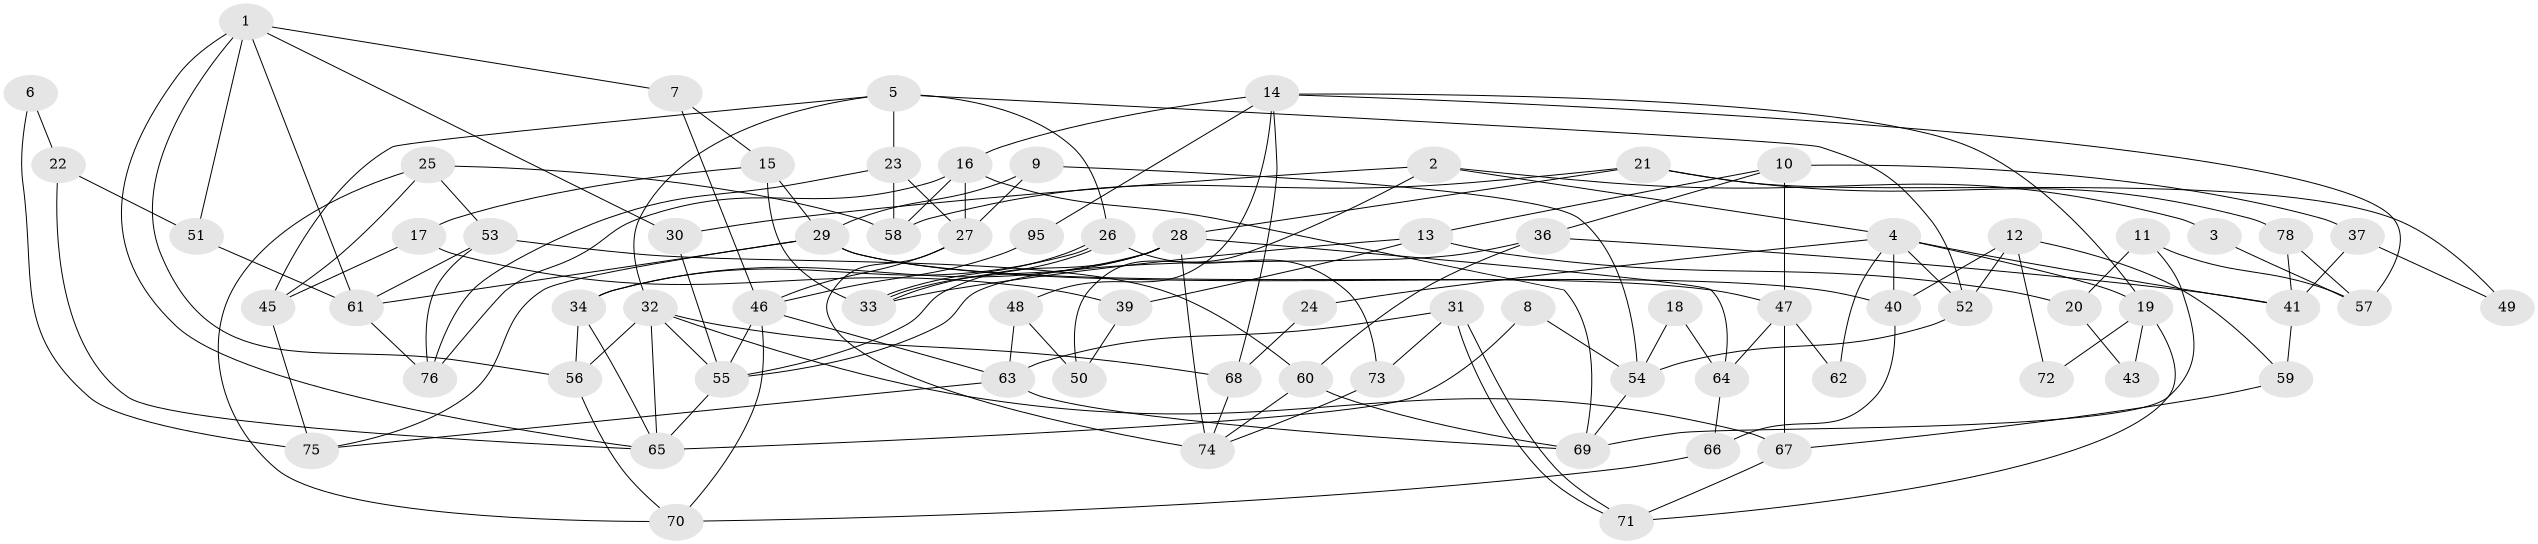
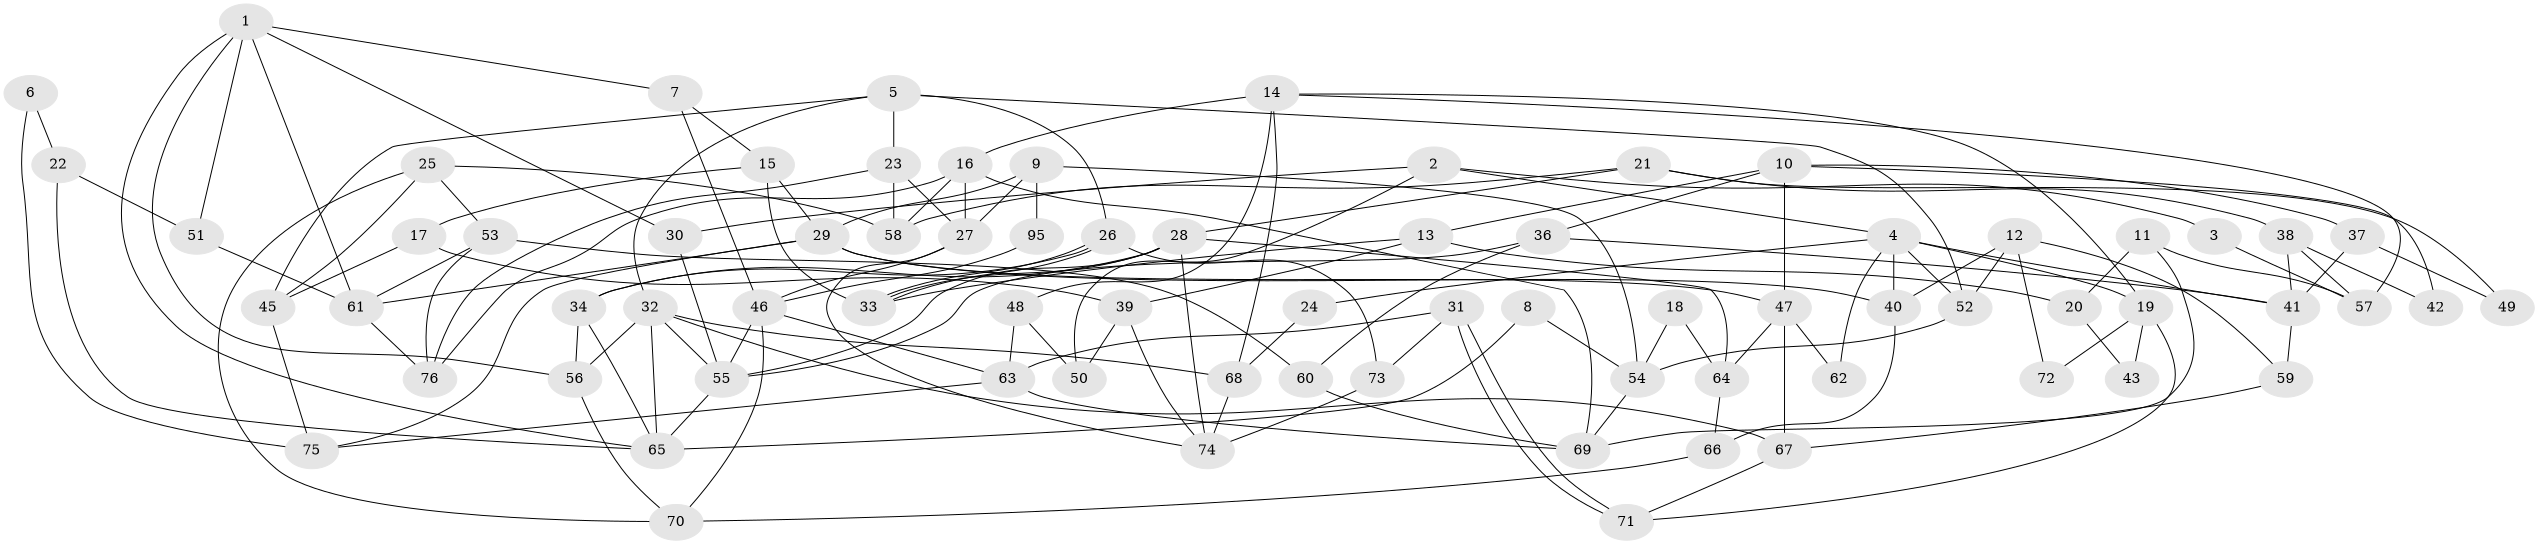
edge "14" -- "95": now "9" -- "95"
node "78": label "78" -> "38"
node "42": added
edge "60" -- "74": now "39" -- "74"
